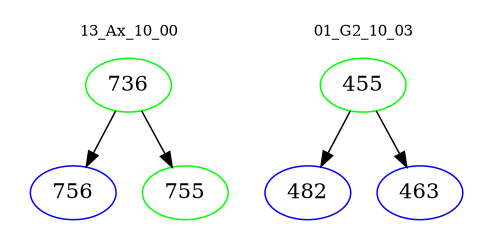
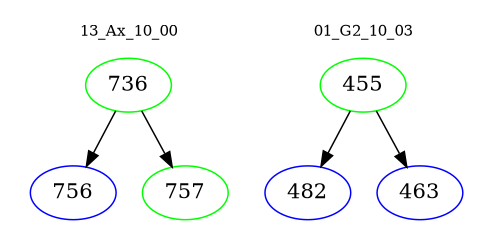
node "755": label "755" -> "757"
